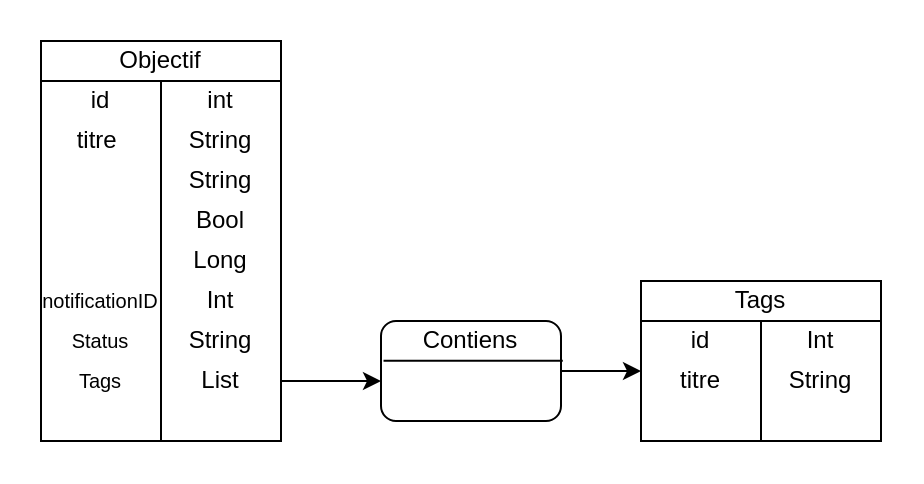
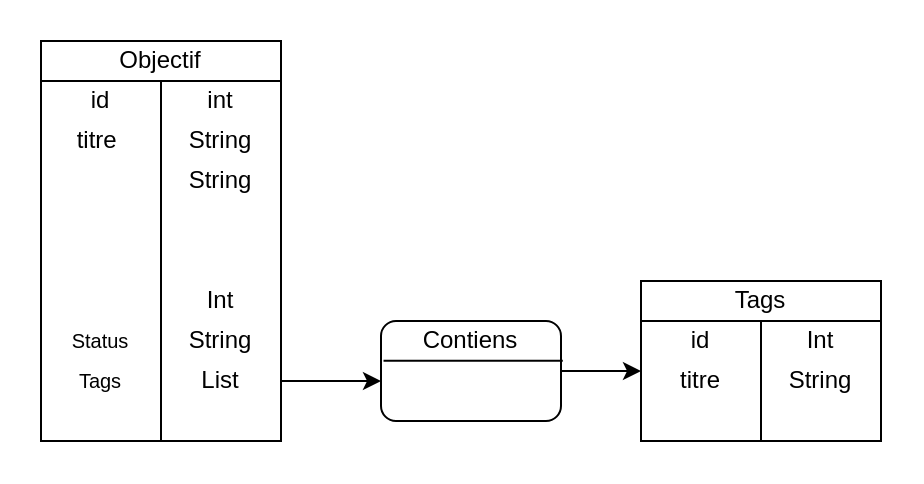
node "Bool": removed
node "Long": removed
node "notificationID": removed
